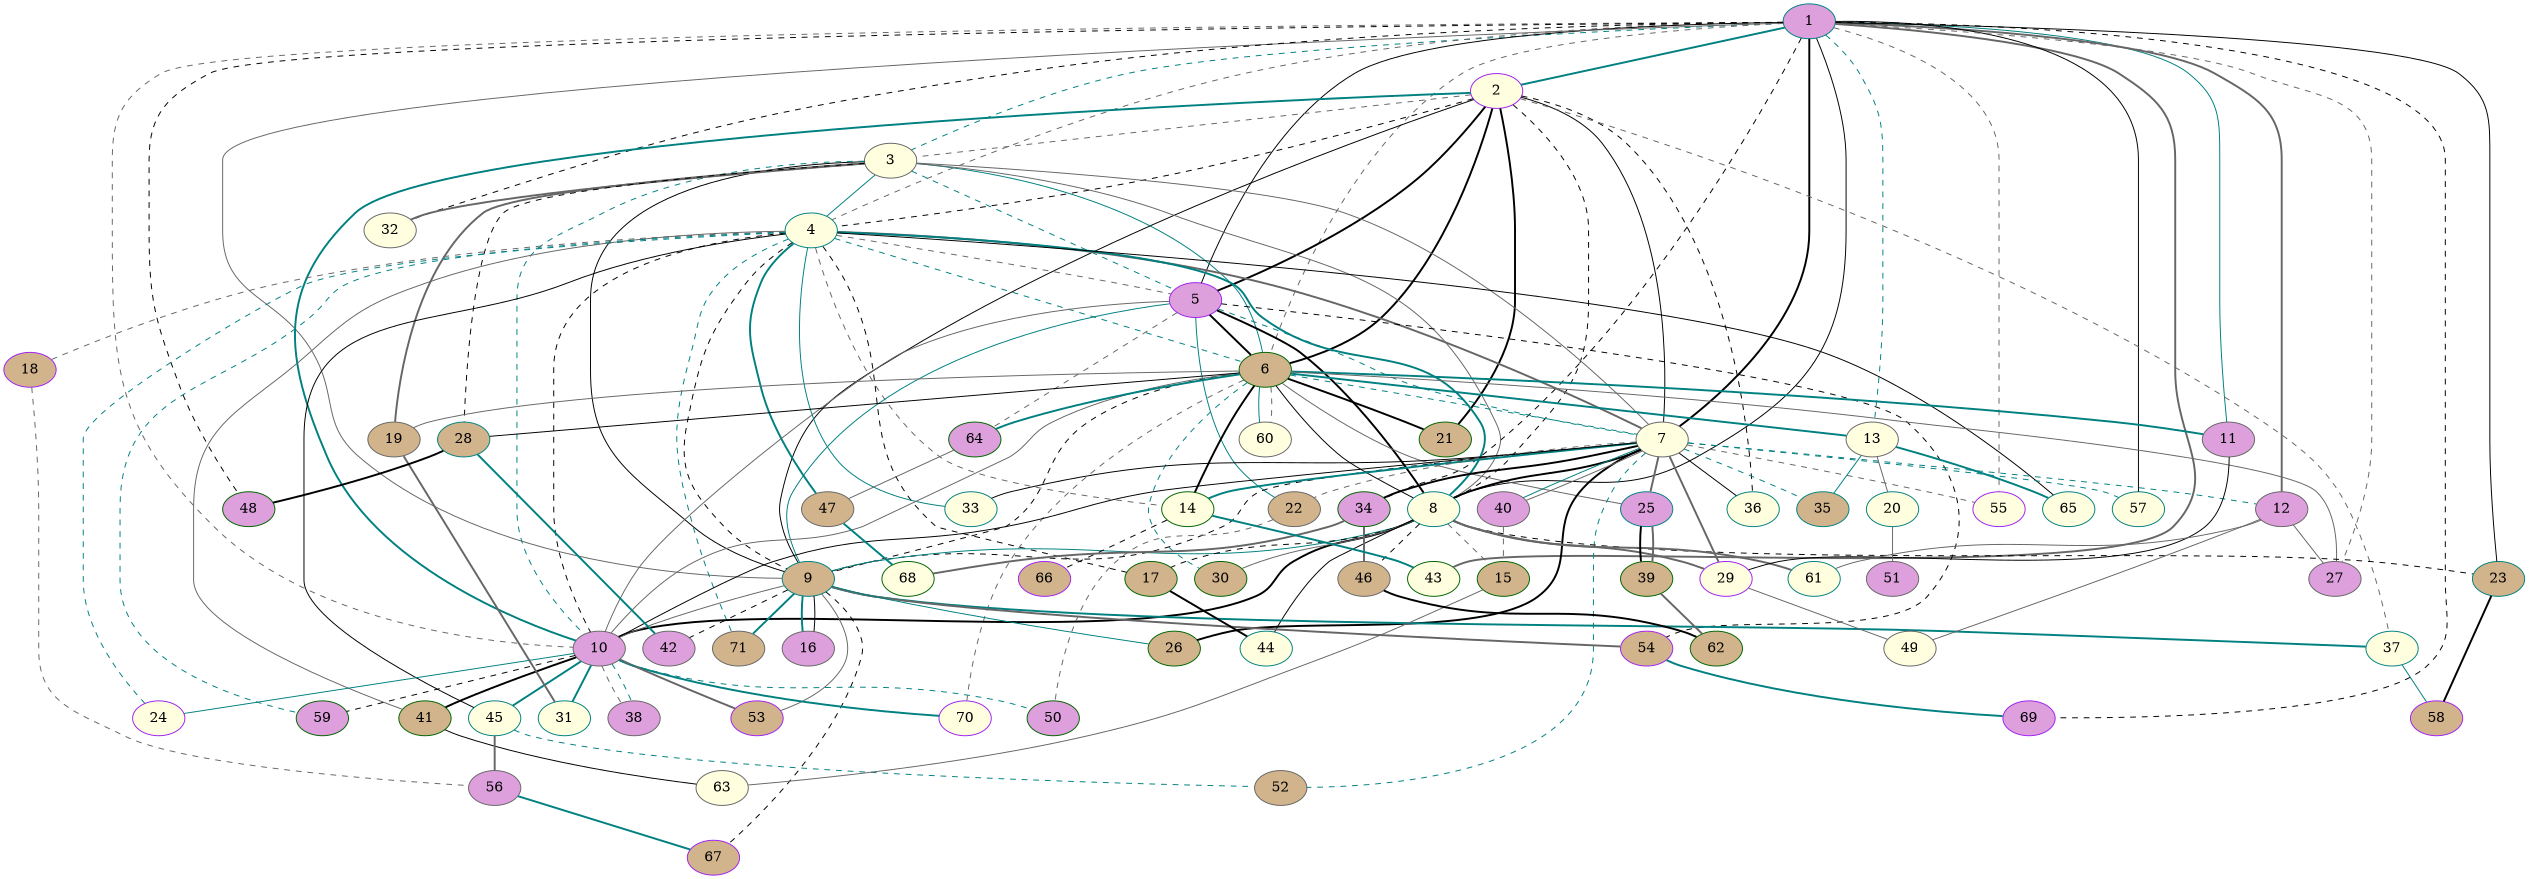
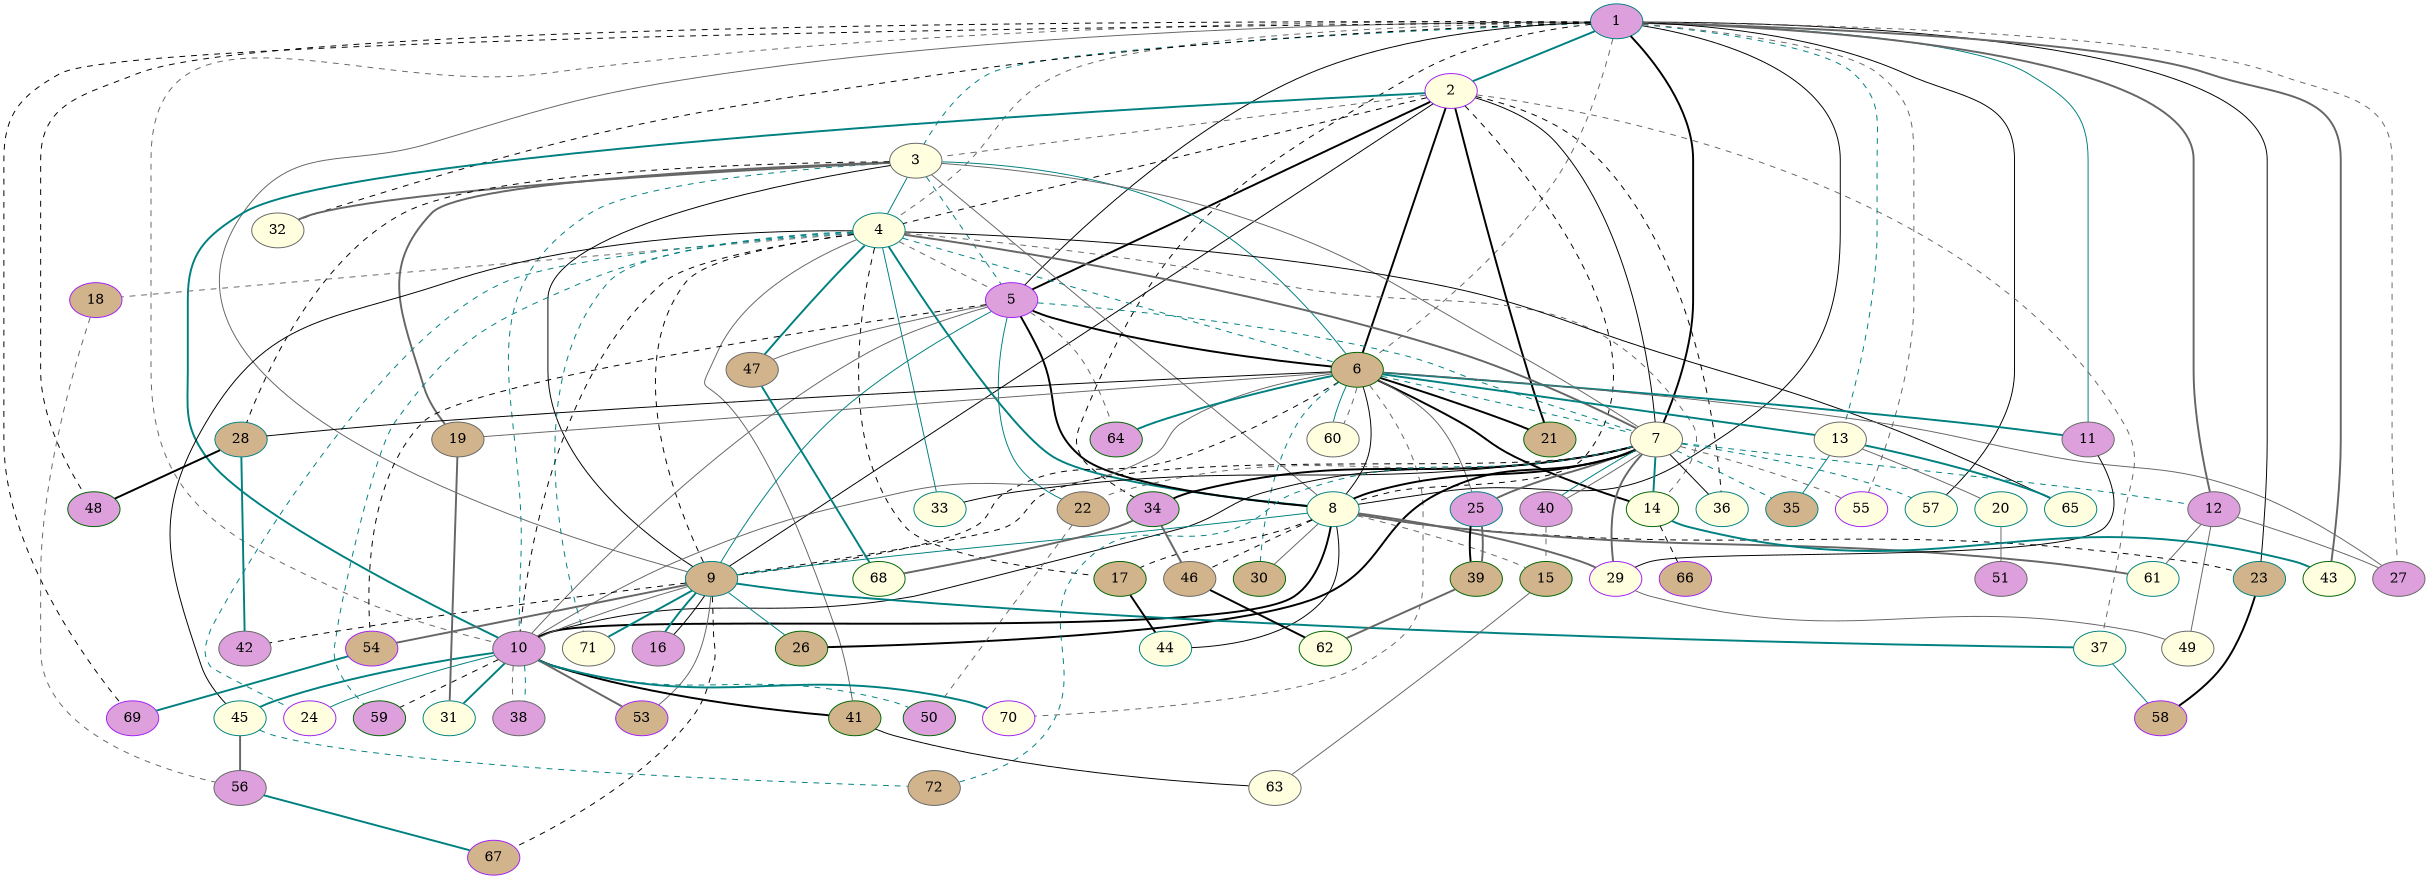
edge "64" -- "47": now "5" -- "47"
node "71": fillcolor tan -> lightyellow
node "62": fillcolor tan -> lightyellow
node "52": label "52" -> "72"
